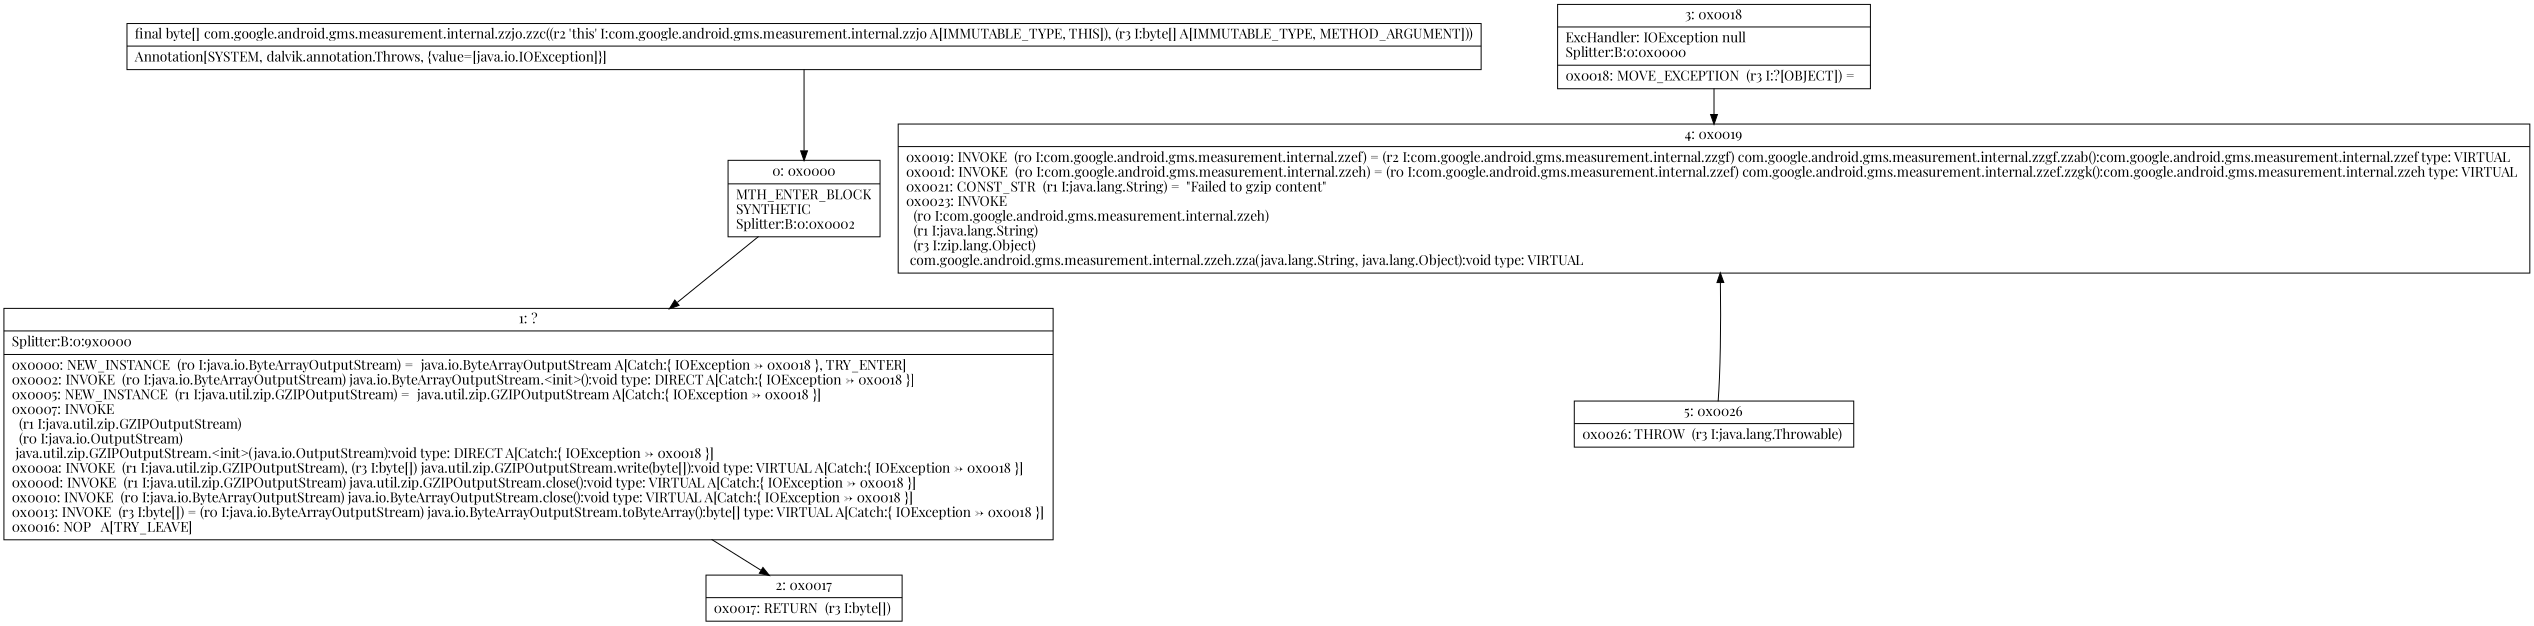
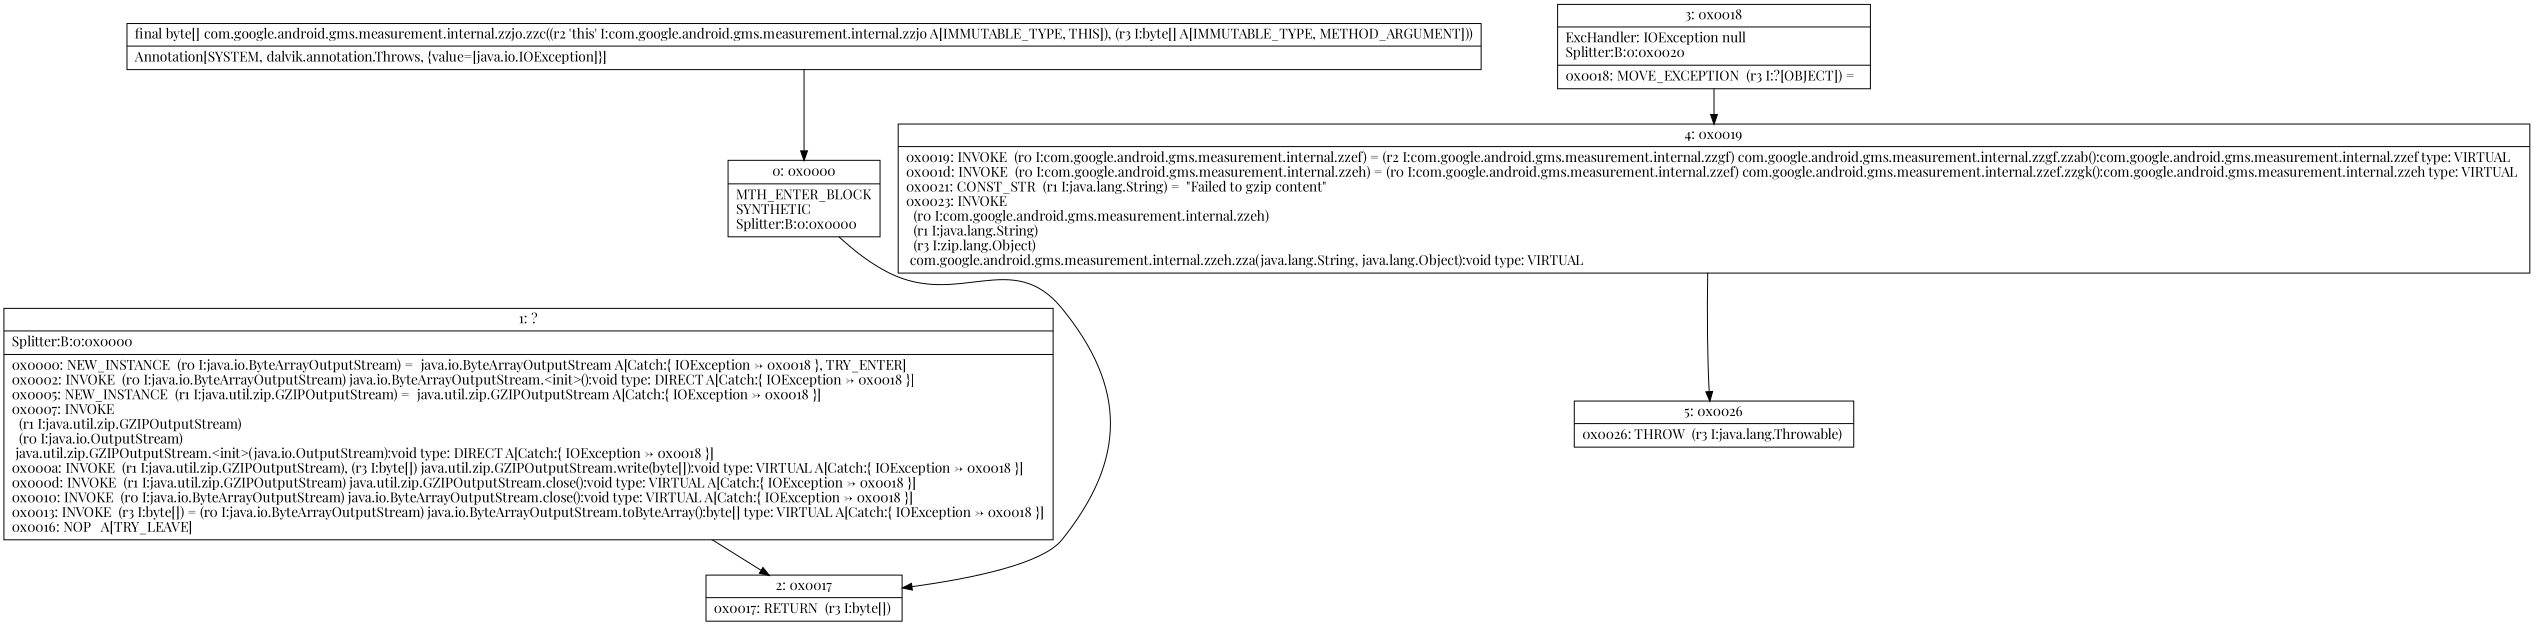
node "3: 0x0018": text "Splitter:B:0:0x0000" -> "Splitter:B:0:0x0020"
node "0: 0x0000": text "Splitter:B:0:0x0002" -> "Splitter:B:0:0x0000"
edge "0: 0x0000" -> "1: ?": now "0: 0x0000" -> "2: 0x0017"
node "1: ?": text "Splitter:B:0:9x0000" -> "Splitter:B:0:0x0000"
edge "5: 0x0026" -> "4: 0x0019": reversed
